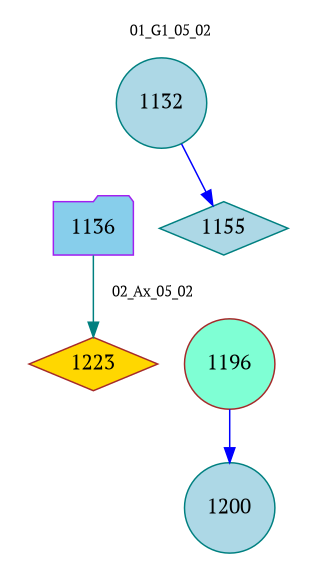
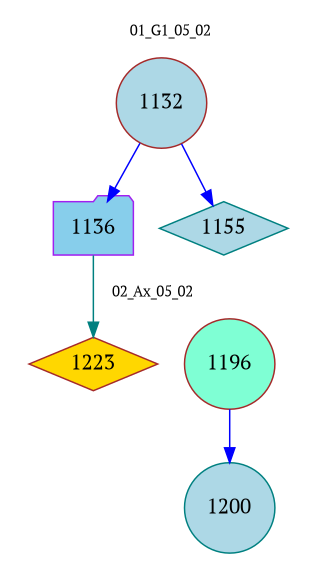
node "1132": color teal -> brown
edge "1132" -> "1136": added
